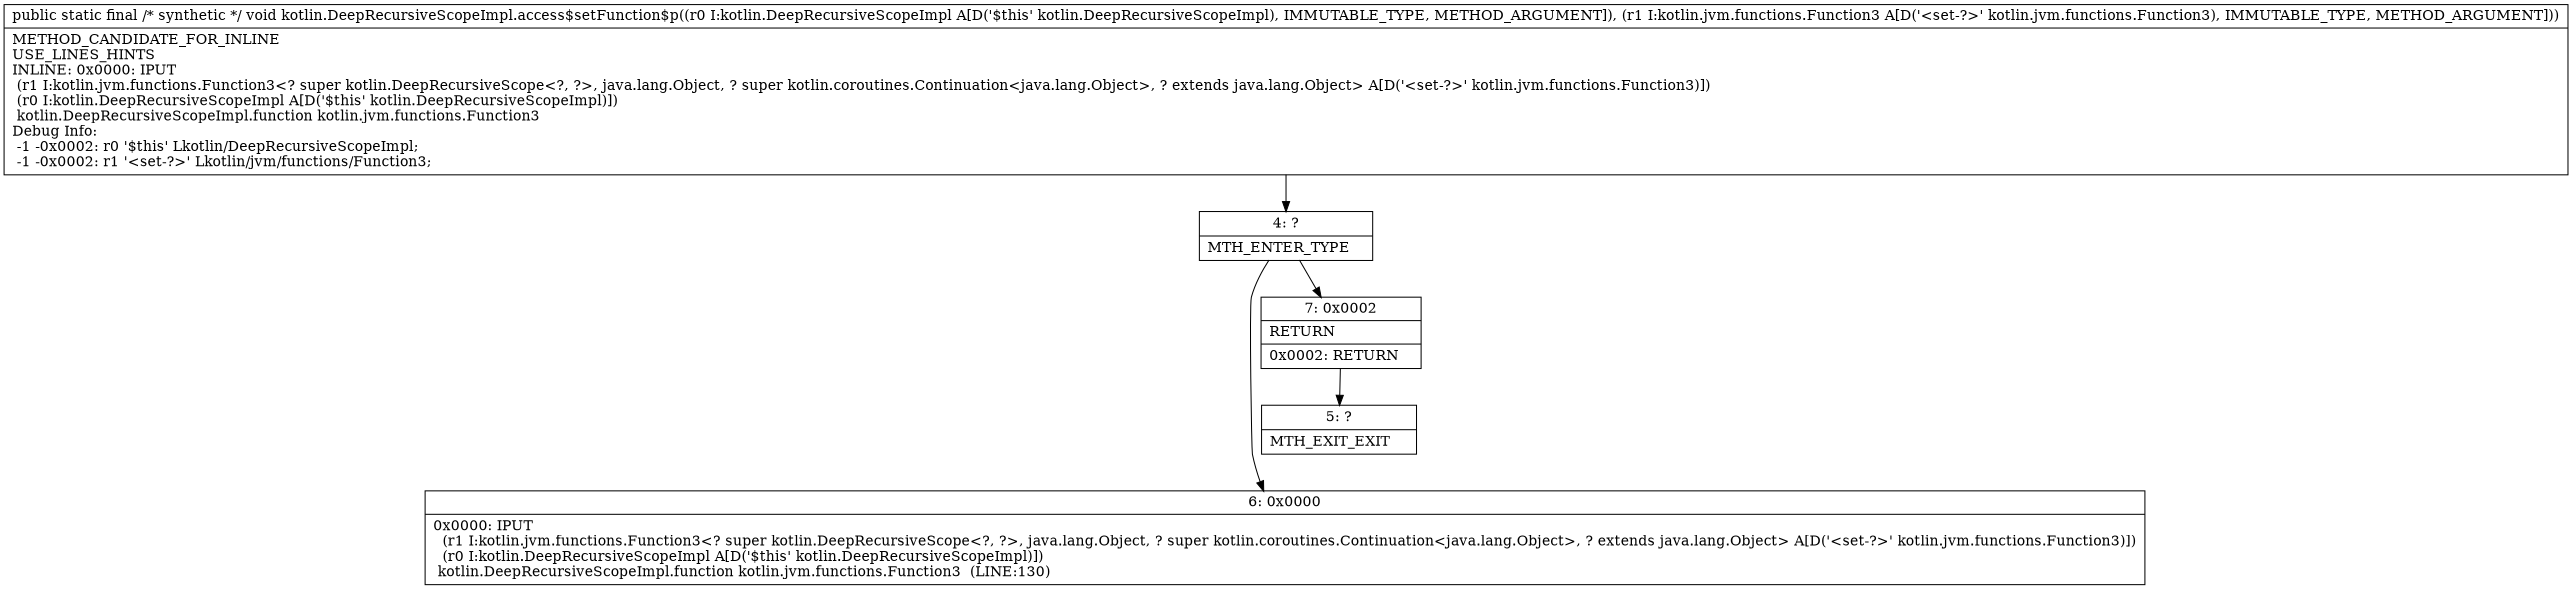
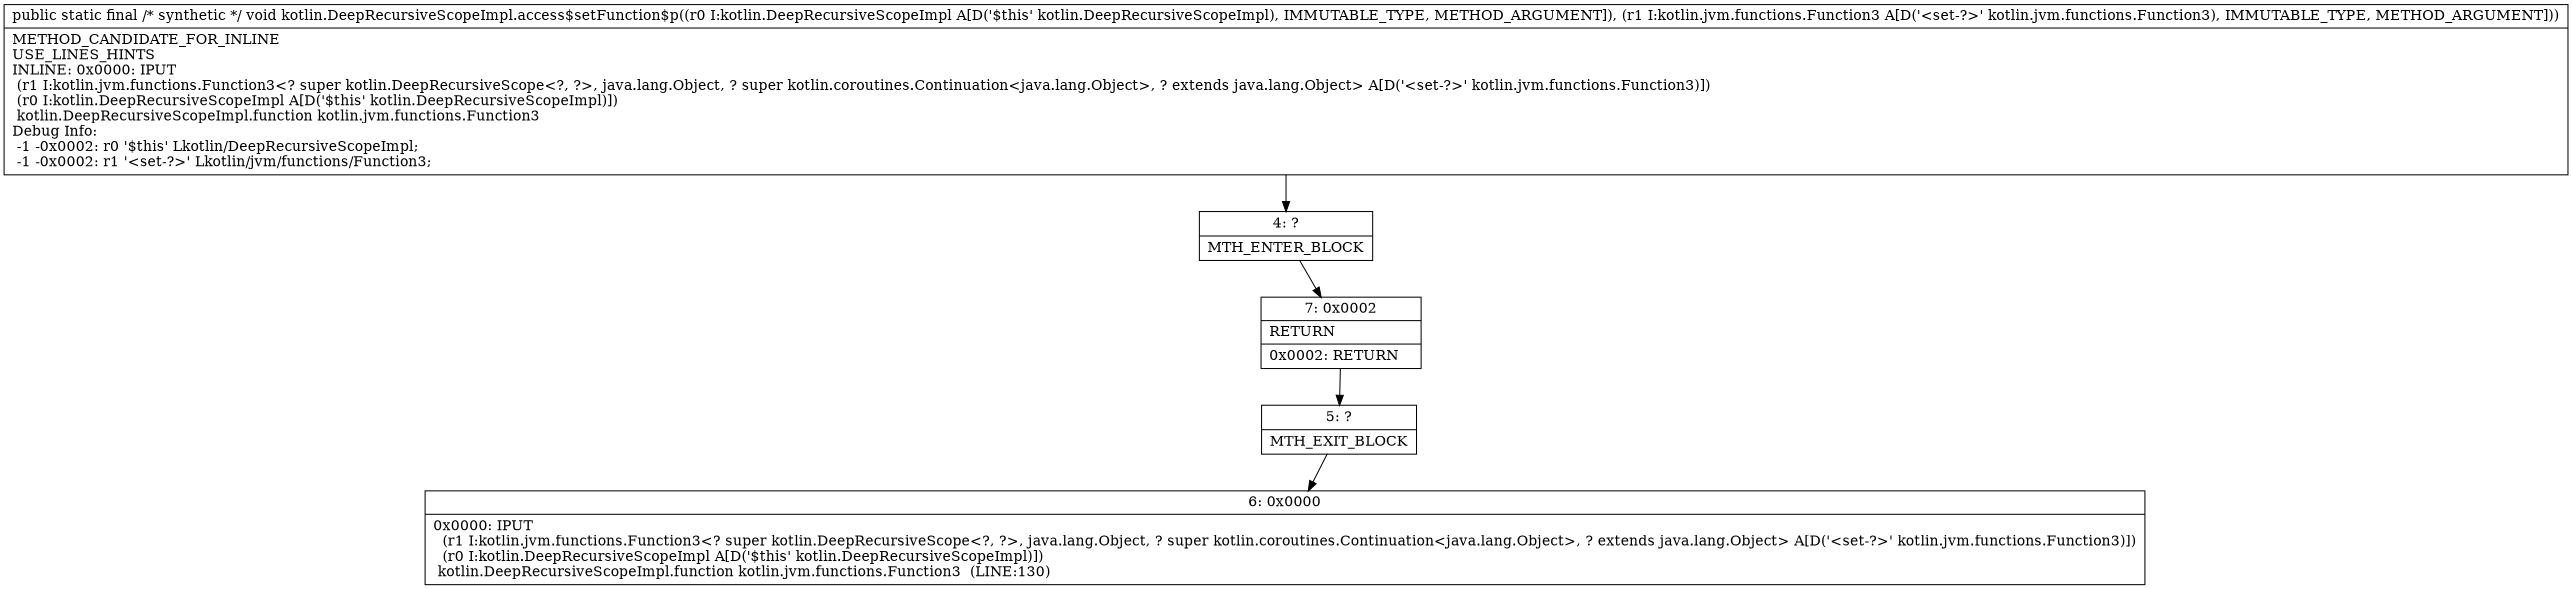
node "4: ?": text "MTH_ENTER_TYPE" -> "MTH_ENTER_BLOCK"
edge "4: ?" -> "6: 0x0000": now "5: ?" -> "6: 0x0000"
node "5: ?": text "MTH_EXIT_EXIT" -> "MTH_EXIT_BLOCK"
